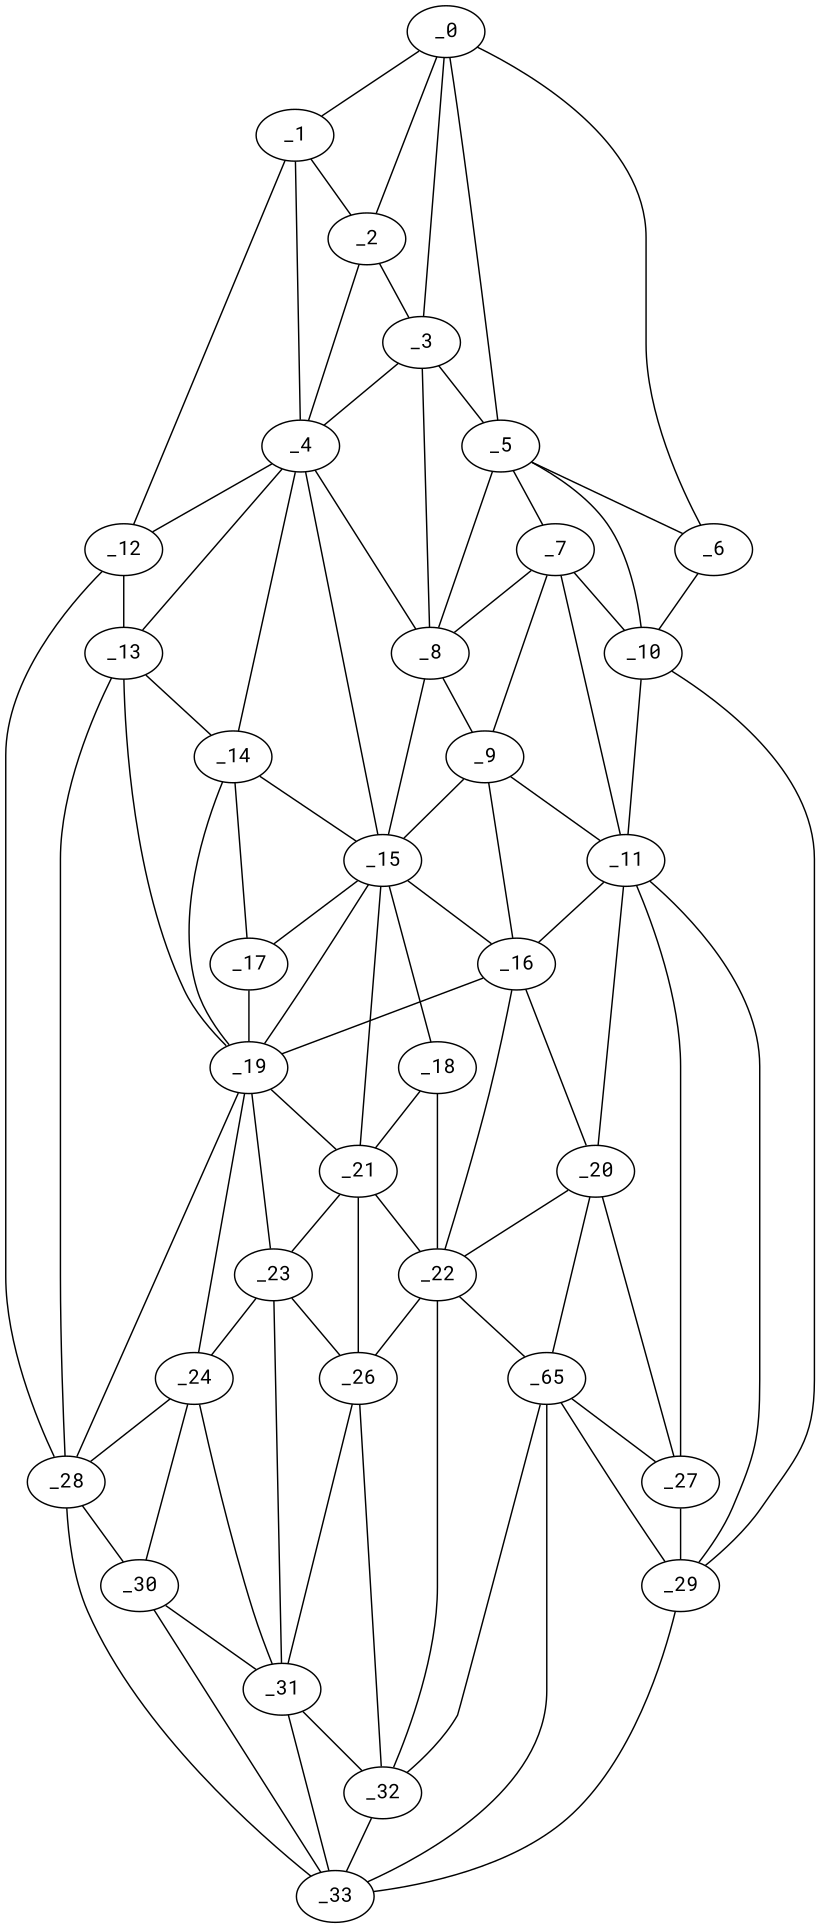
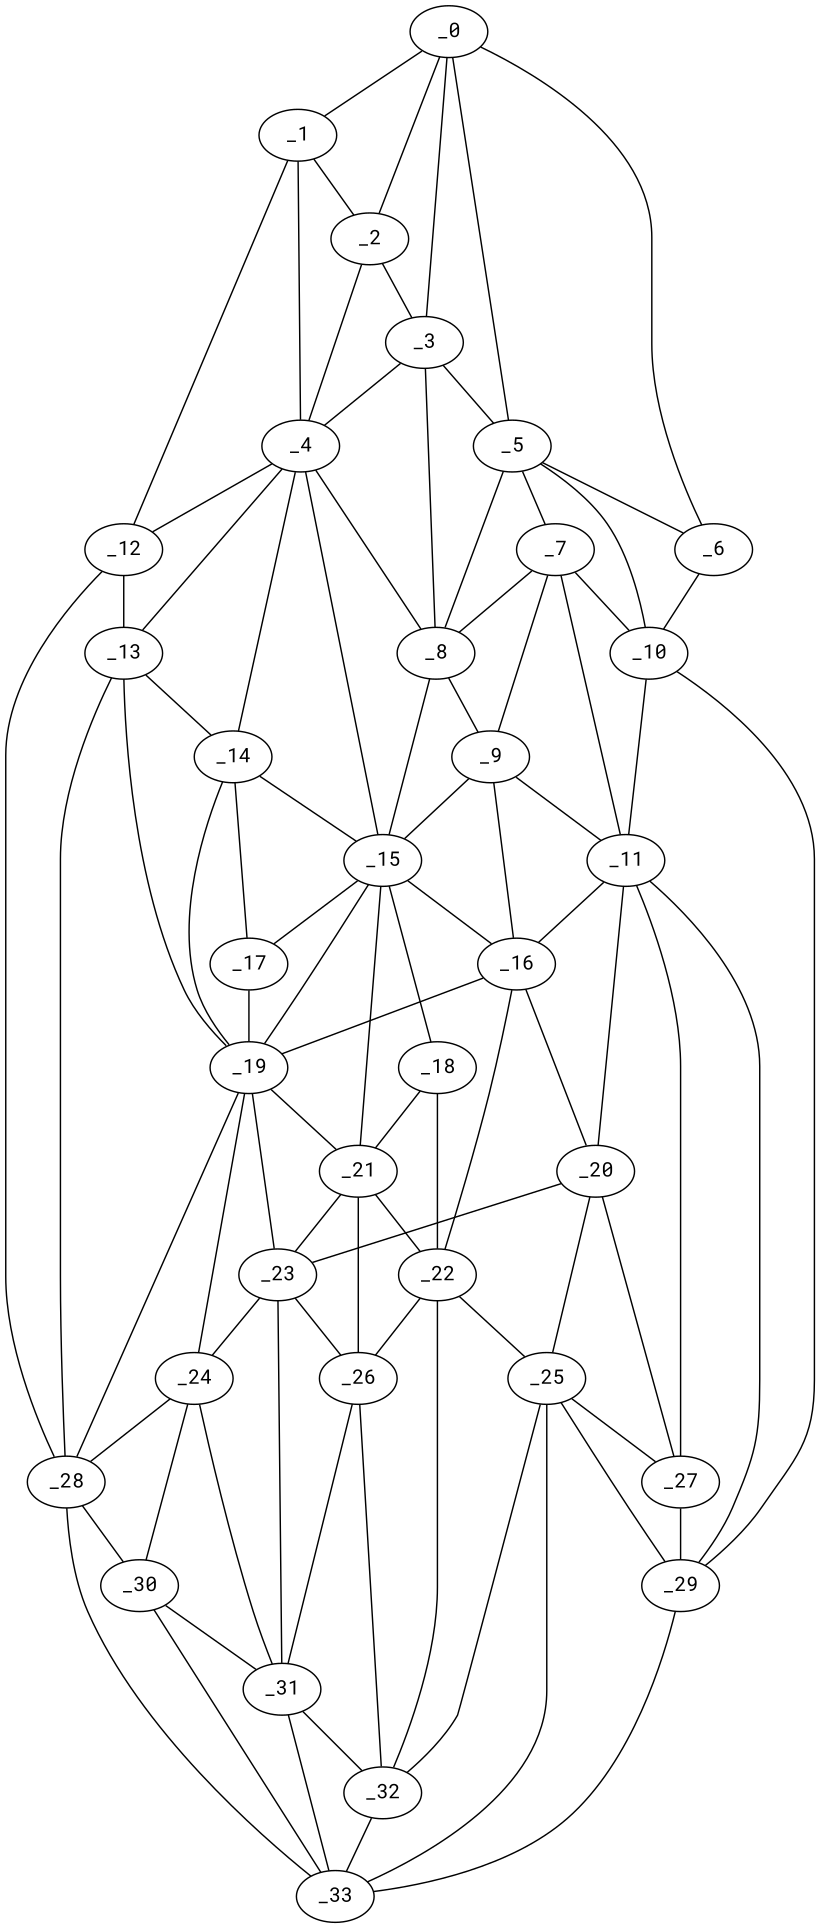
edge "_20" -- "_22": now "_20" -- "_23"
node "_65": label "_65" -> "_25"
